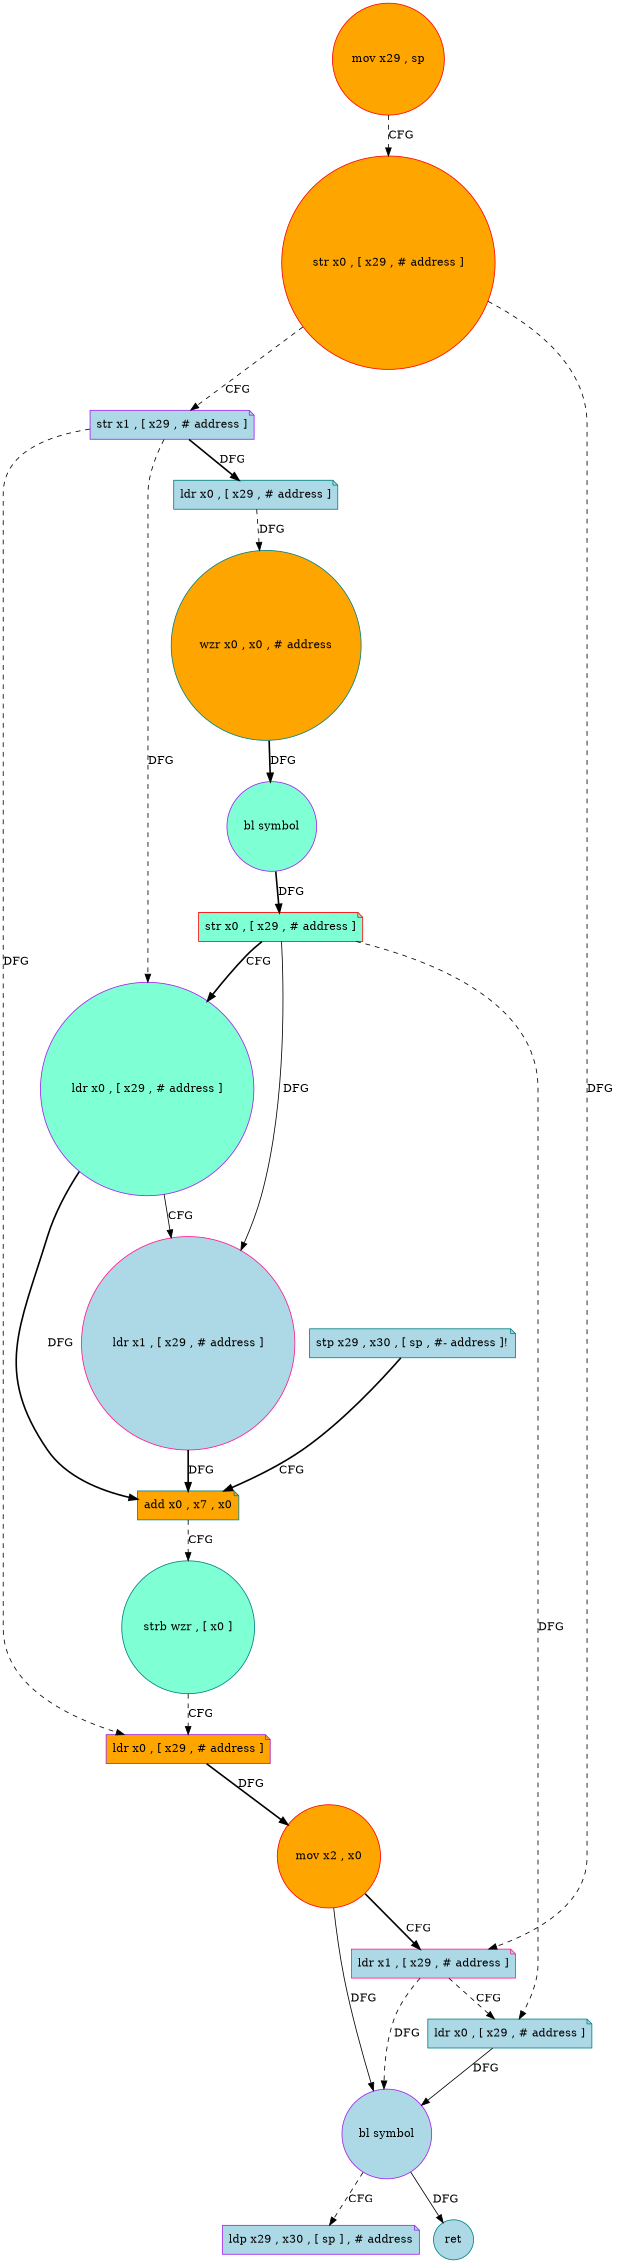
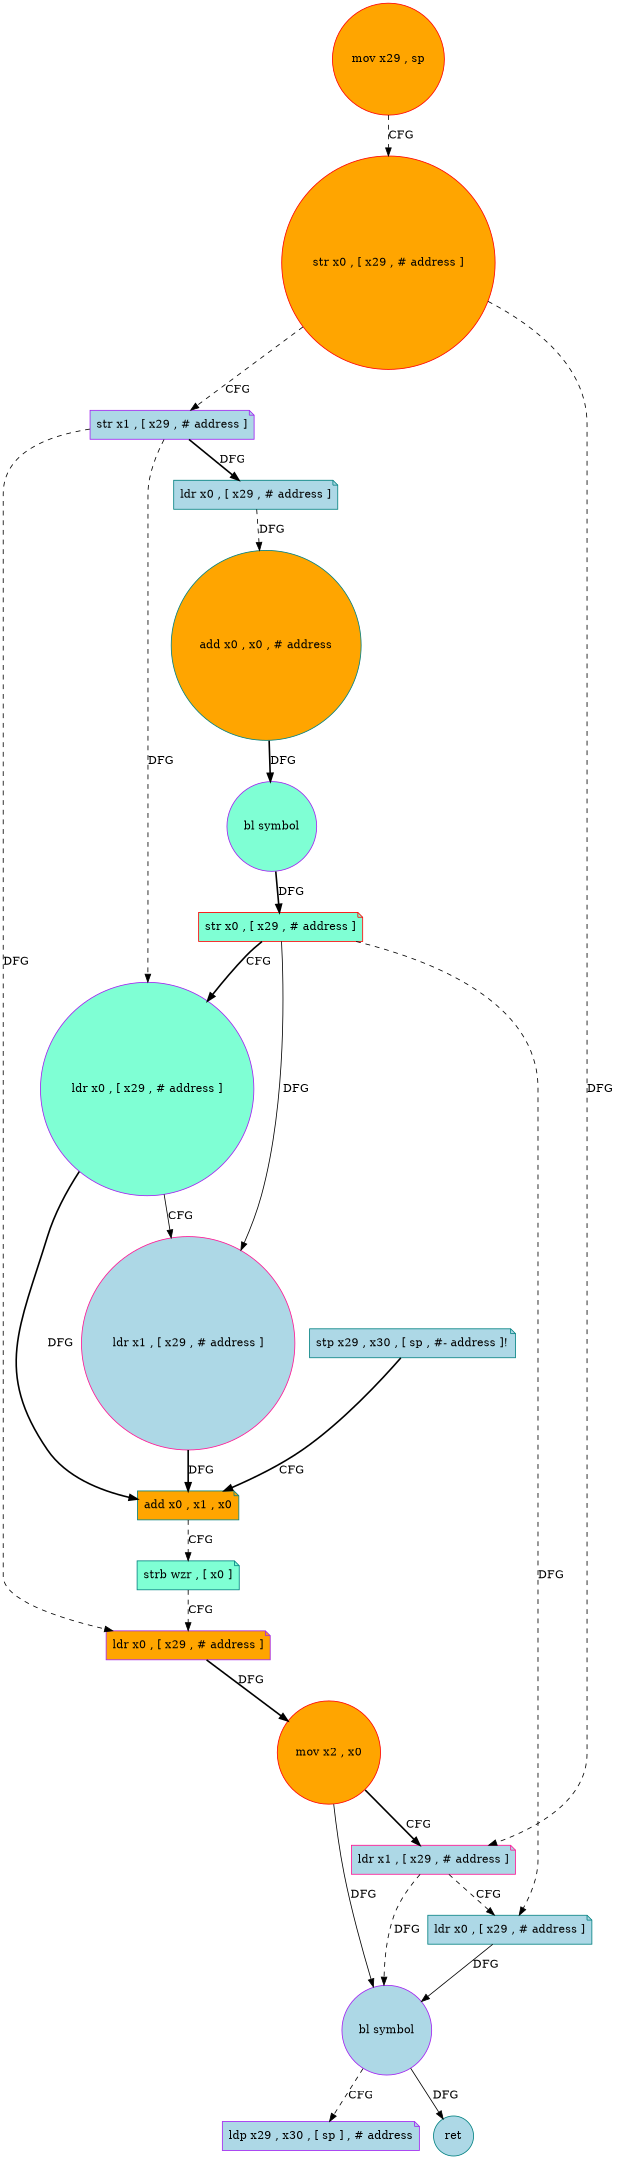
node "wzr x0 , x0 , # address": label "wzr x0 , x0 , # address" -> "add x0 , x0 , # address"
node "add x0 , x7 , x0": label "add x0 , x7 , x0" -> "add x0 , x1 , x0"
node "strb wzr , [ x0 ]": shape circle -> note
